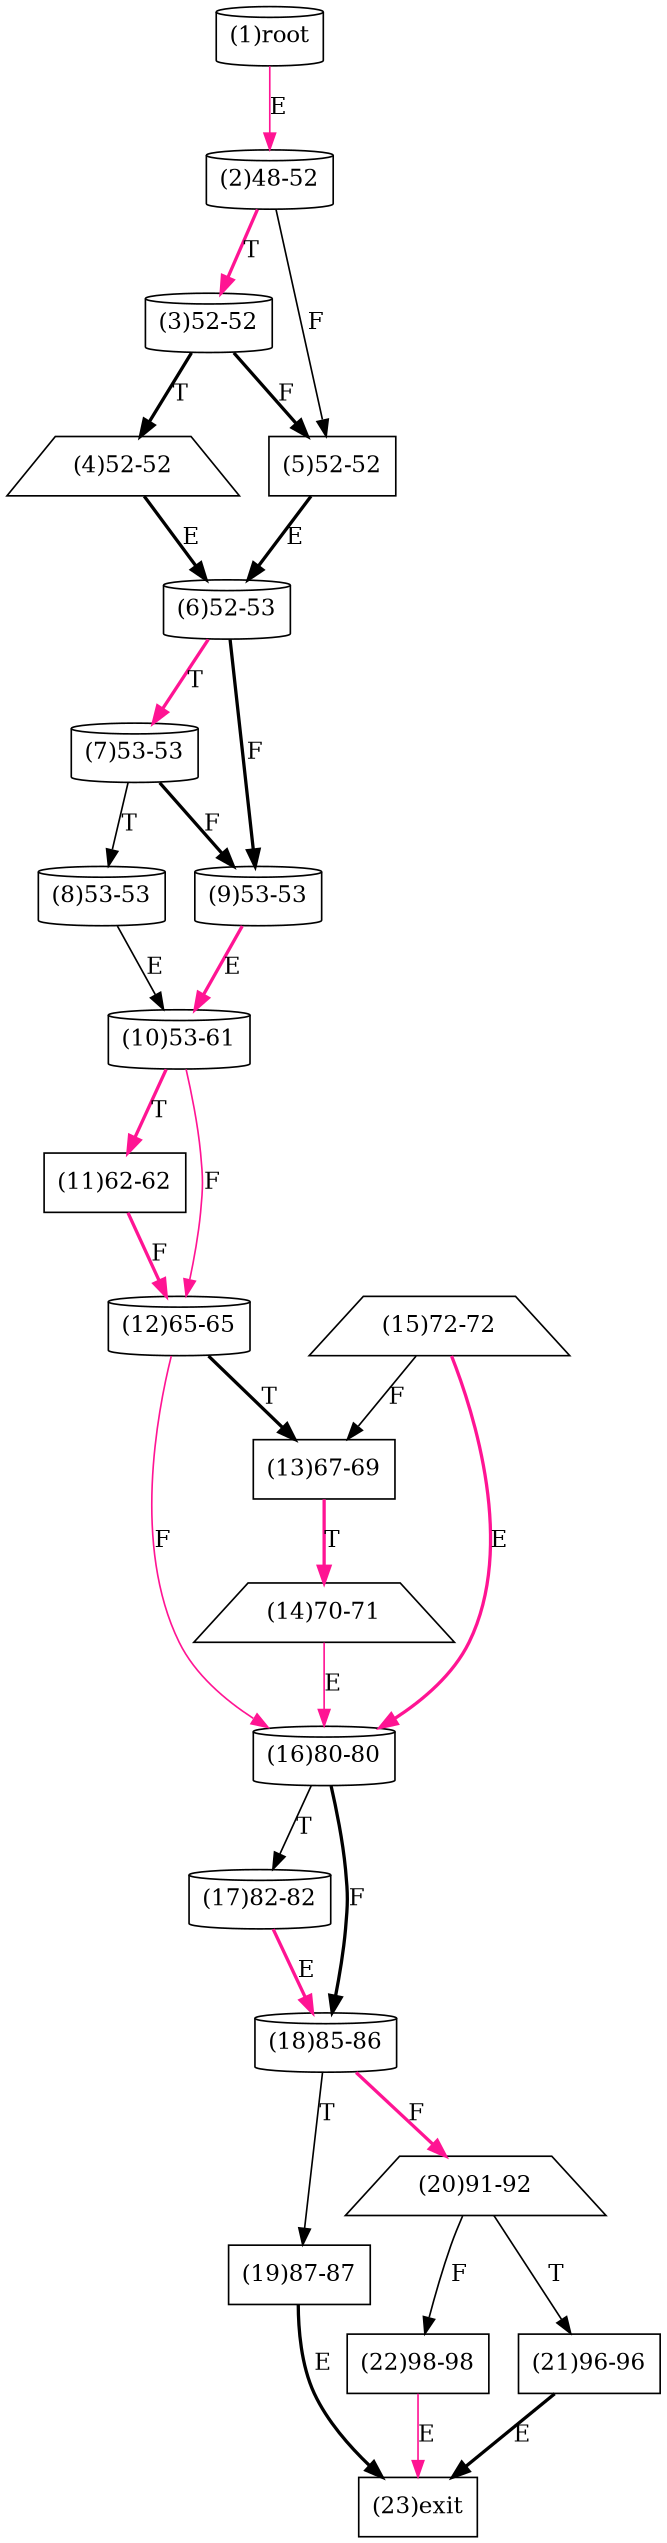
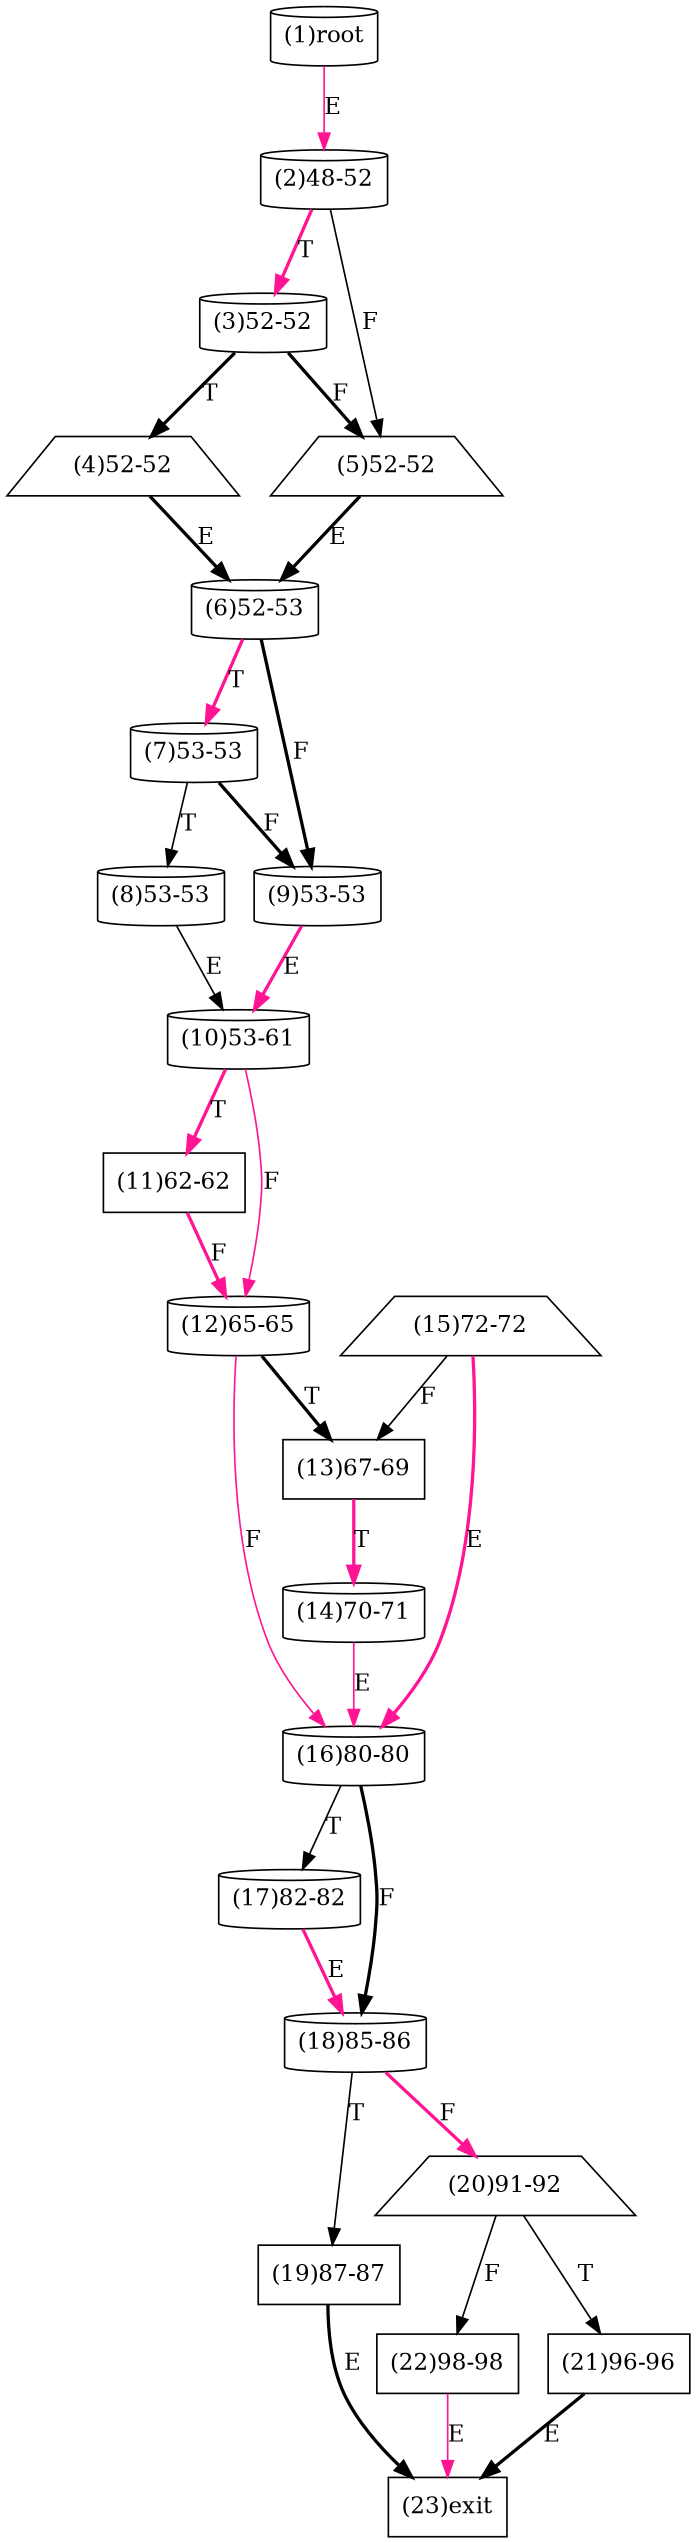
node "(5)52-52": shape box -> trapezium
node "(14)70-71": shape trapezium -> cylinder
